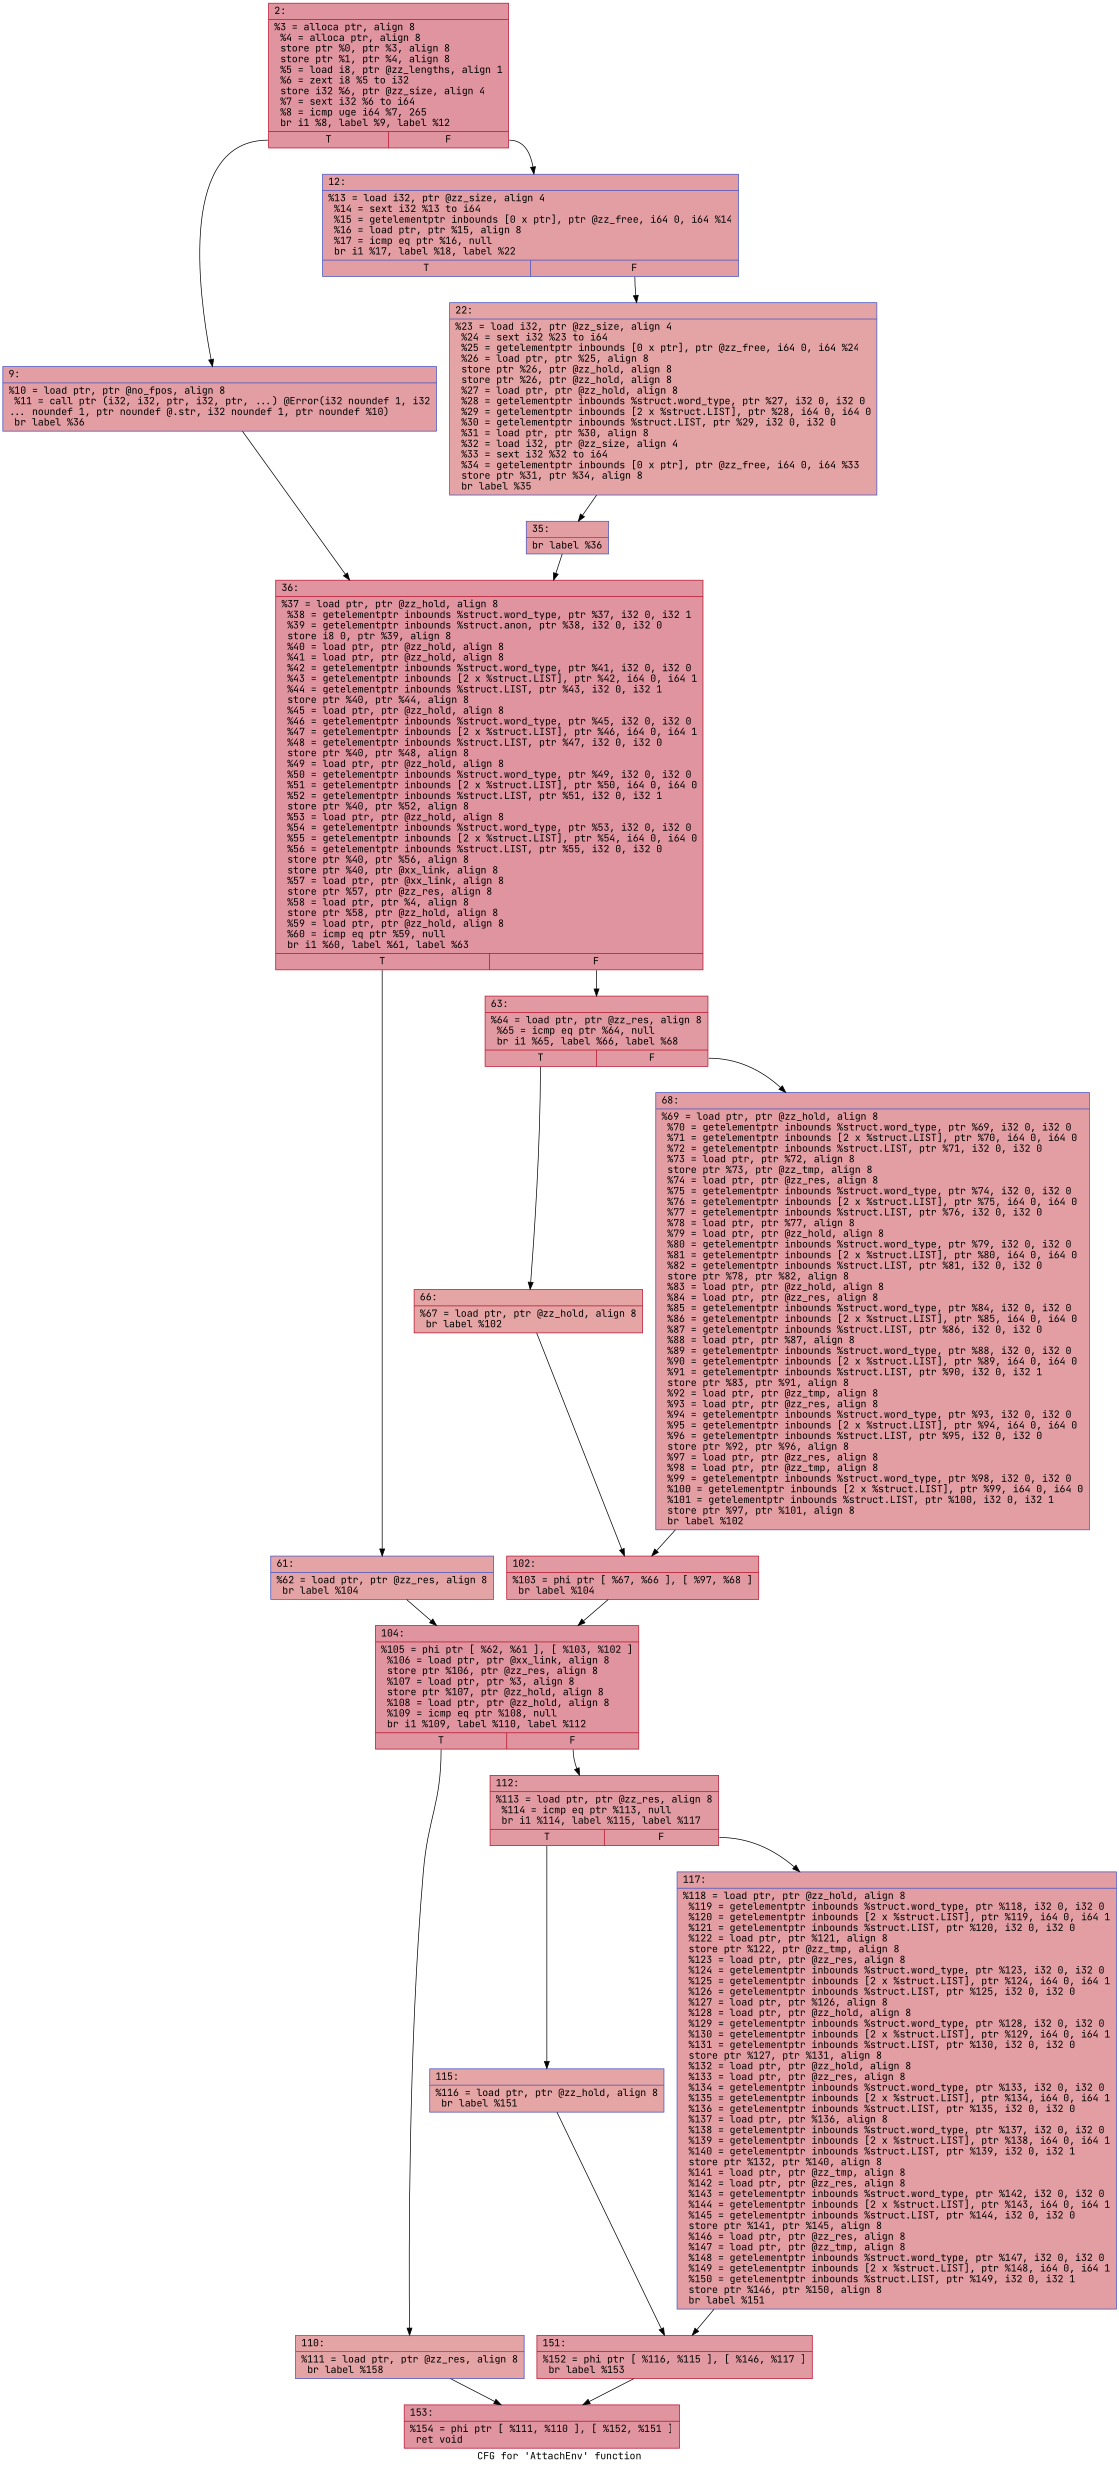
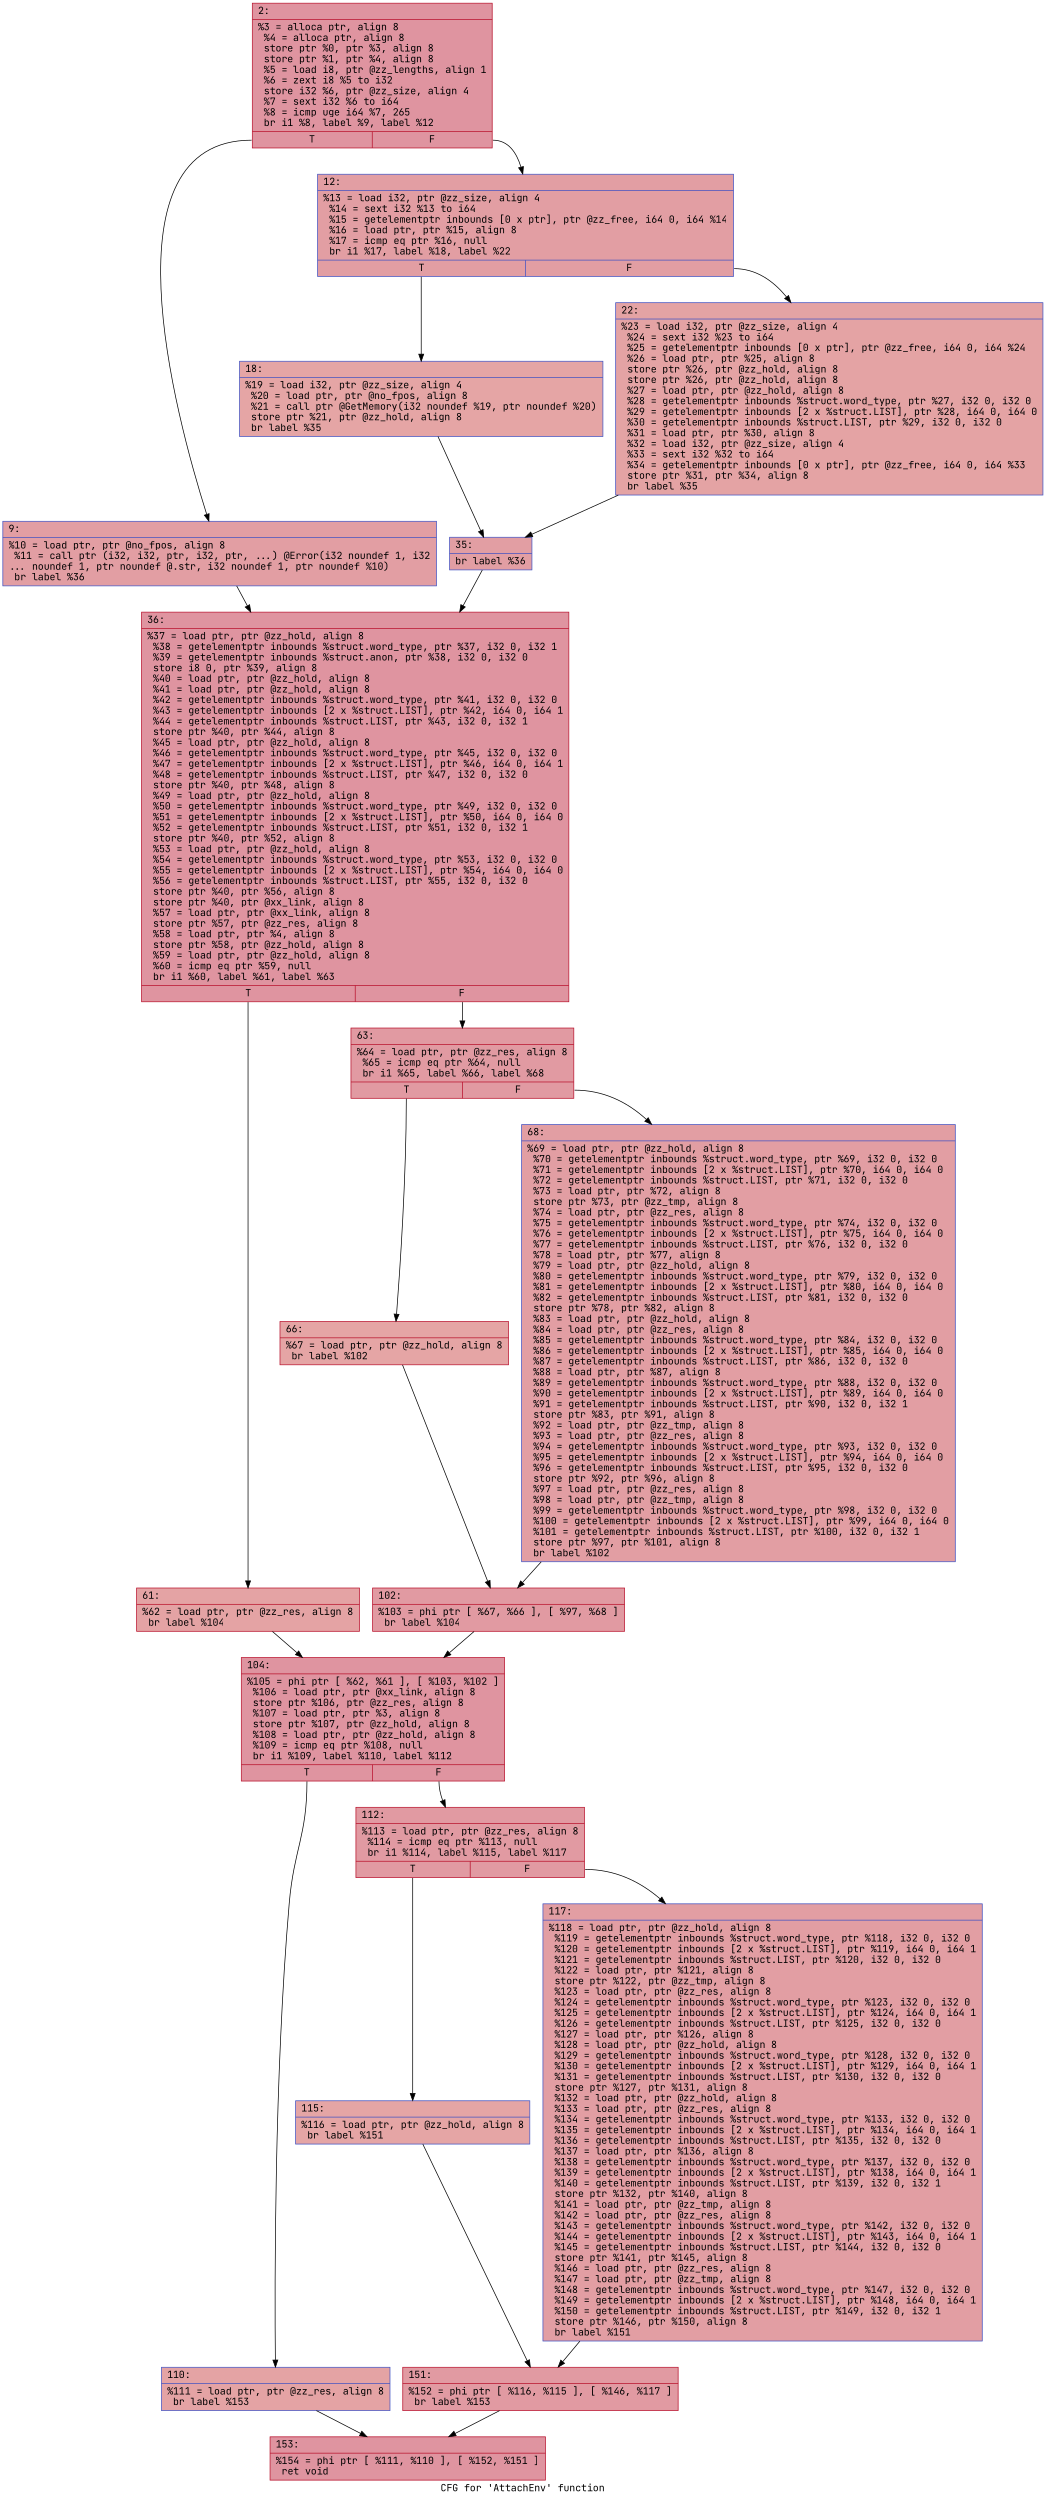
node "18:": added
node "61:": color #3d50c3ff -> #b70d28ff
node "110:": text "br label %158" -> "br label %153"
